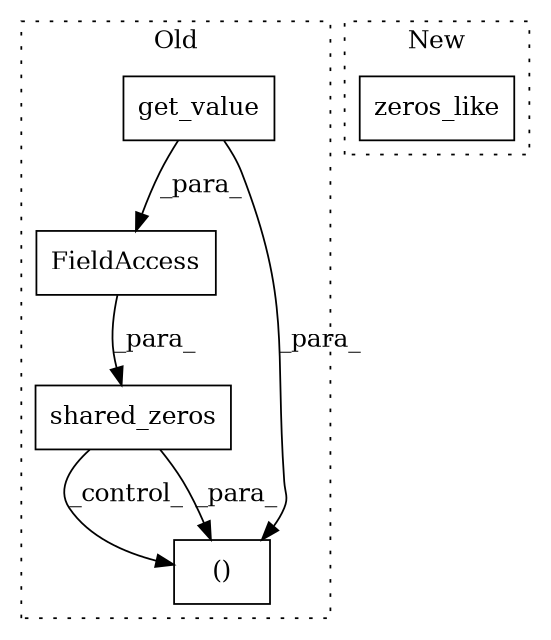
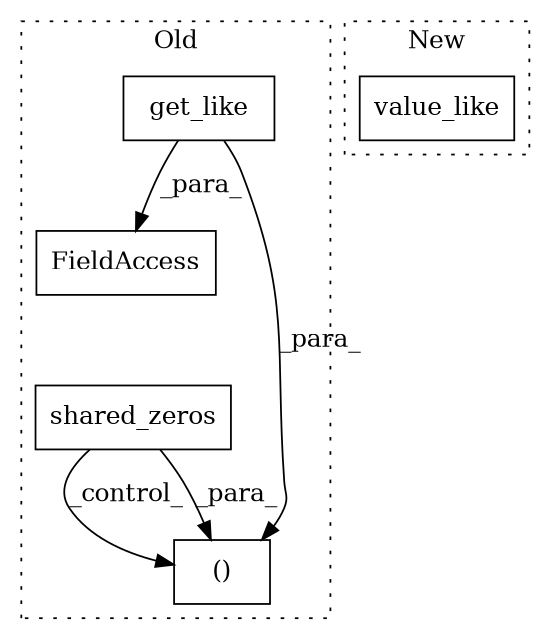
node "get_value": label "get_value" -> "get_like"
node "zeros_like": label "zeros_like" -> "value_like"
edge "FieldAccess" -> "shared_zeros": removed, label "_para_"
